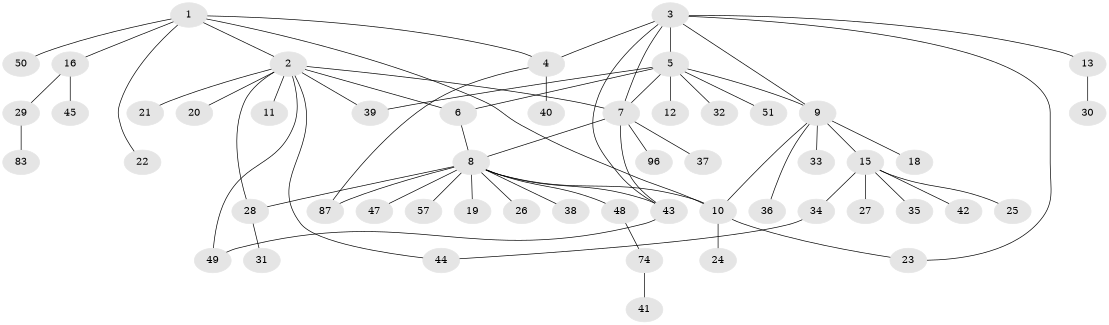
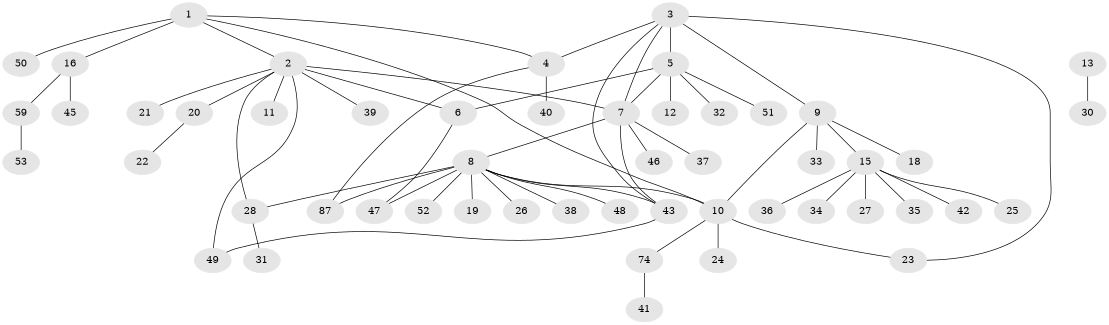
edge "3" -- "13": removed
edge "1" -- "22": now "20" -- "22"
edge "5" -- "9": removed
edge "5" -- "39": removed
node "29": label "29" -> "59"
edge "6" -- "8": now "6" -- "47"
edge "9" -- "36": now "15" -- "36"
node "83": label "83" -> "53"
node "96": label "96" -> "46"
node "57": label "57" -> "52"
edge "48" -- "74": now "10" -- "74"
node "44": removed
